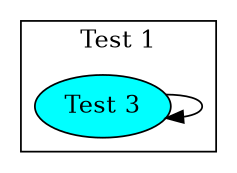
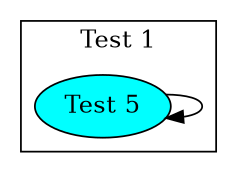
node "Test 3": label "Test 3" -> "Test 5"
